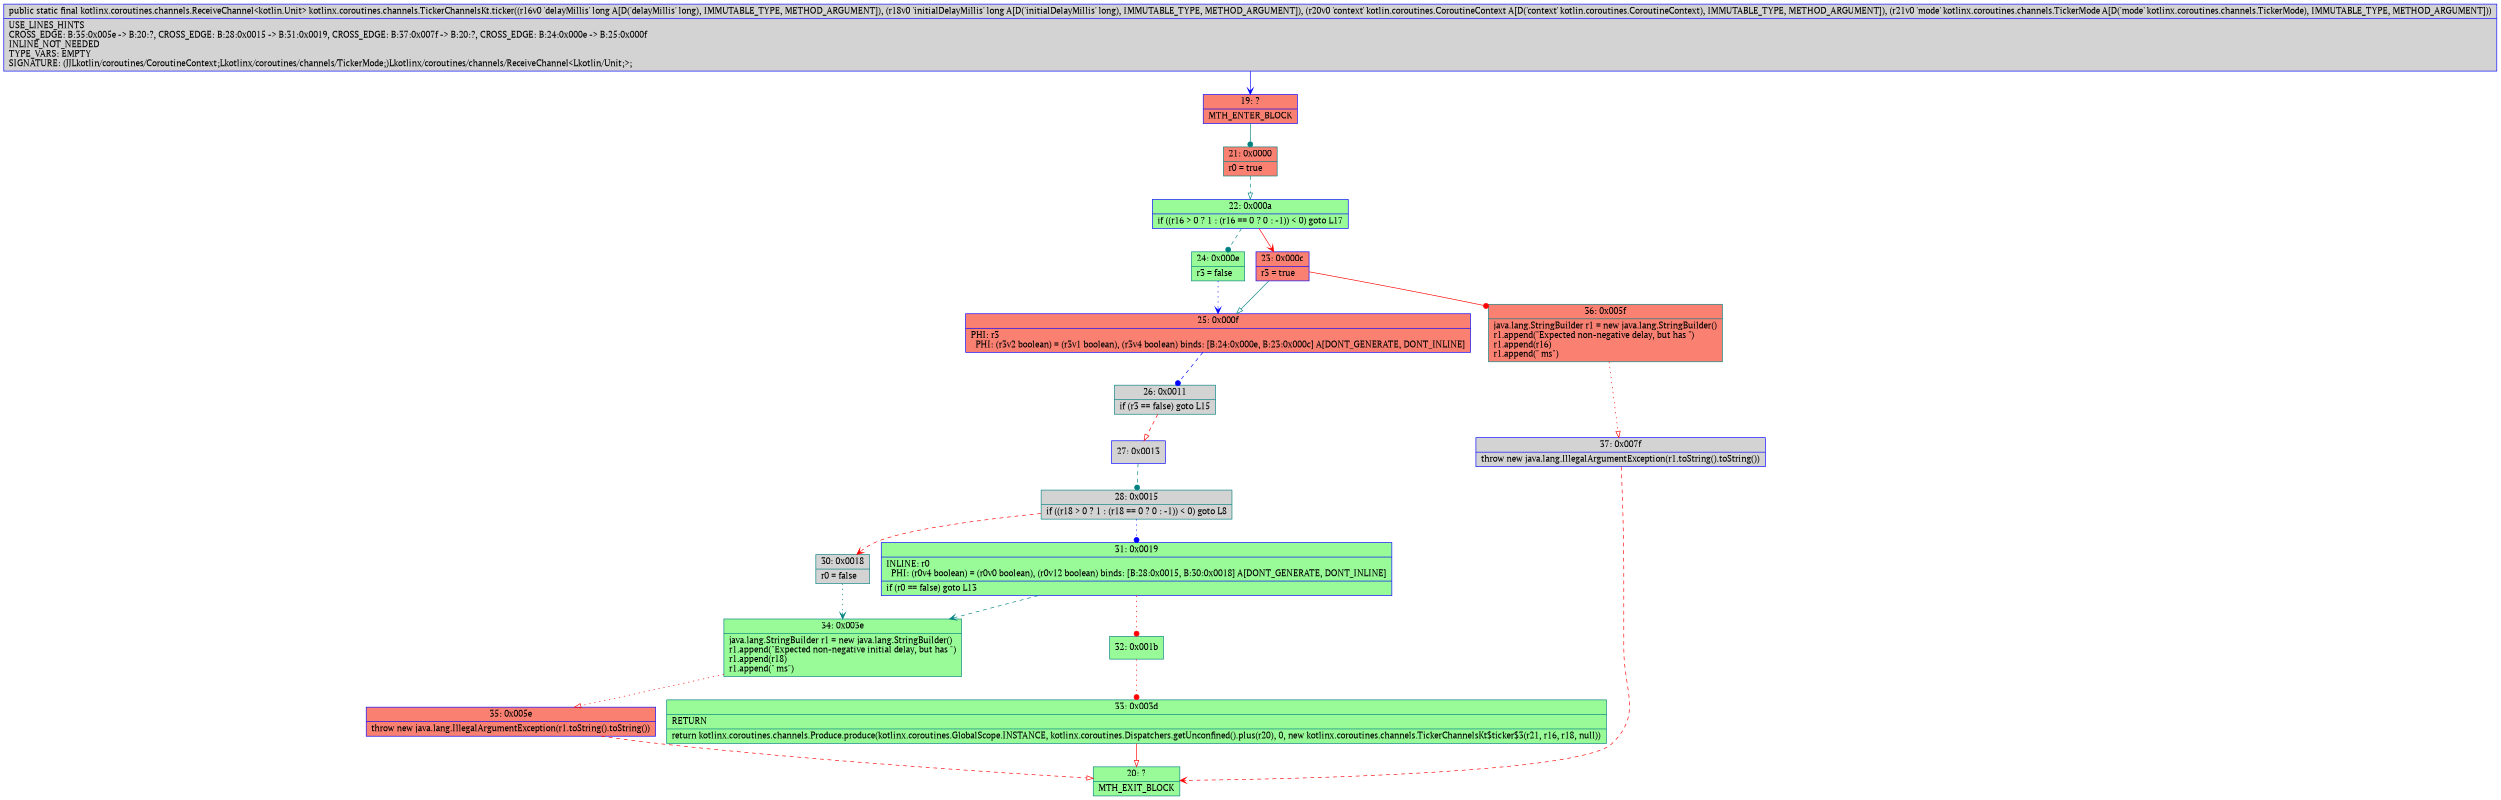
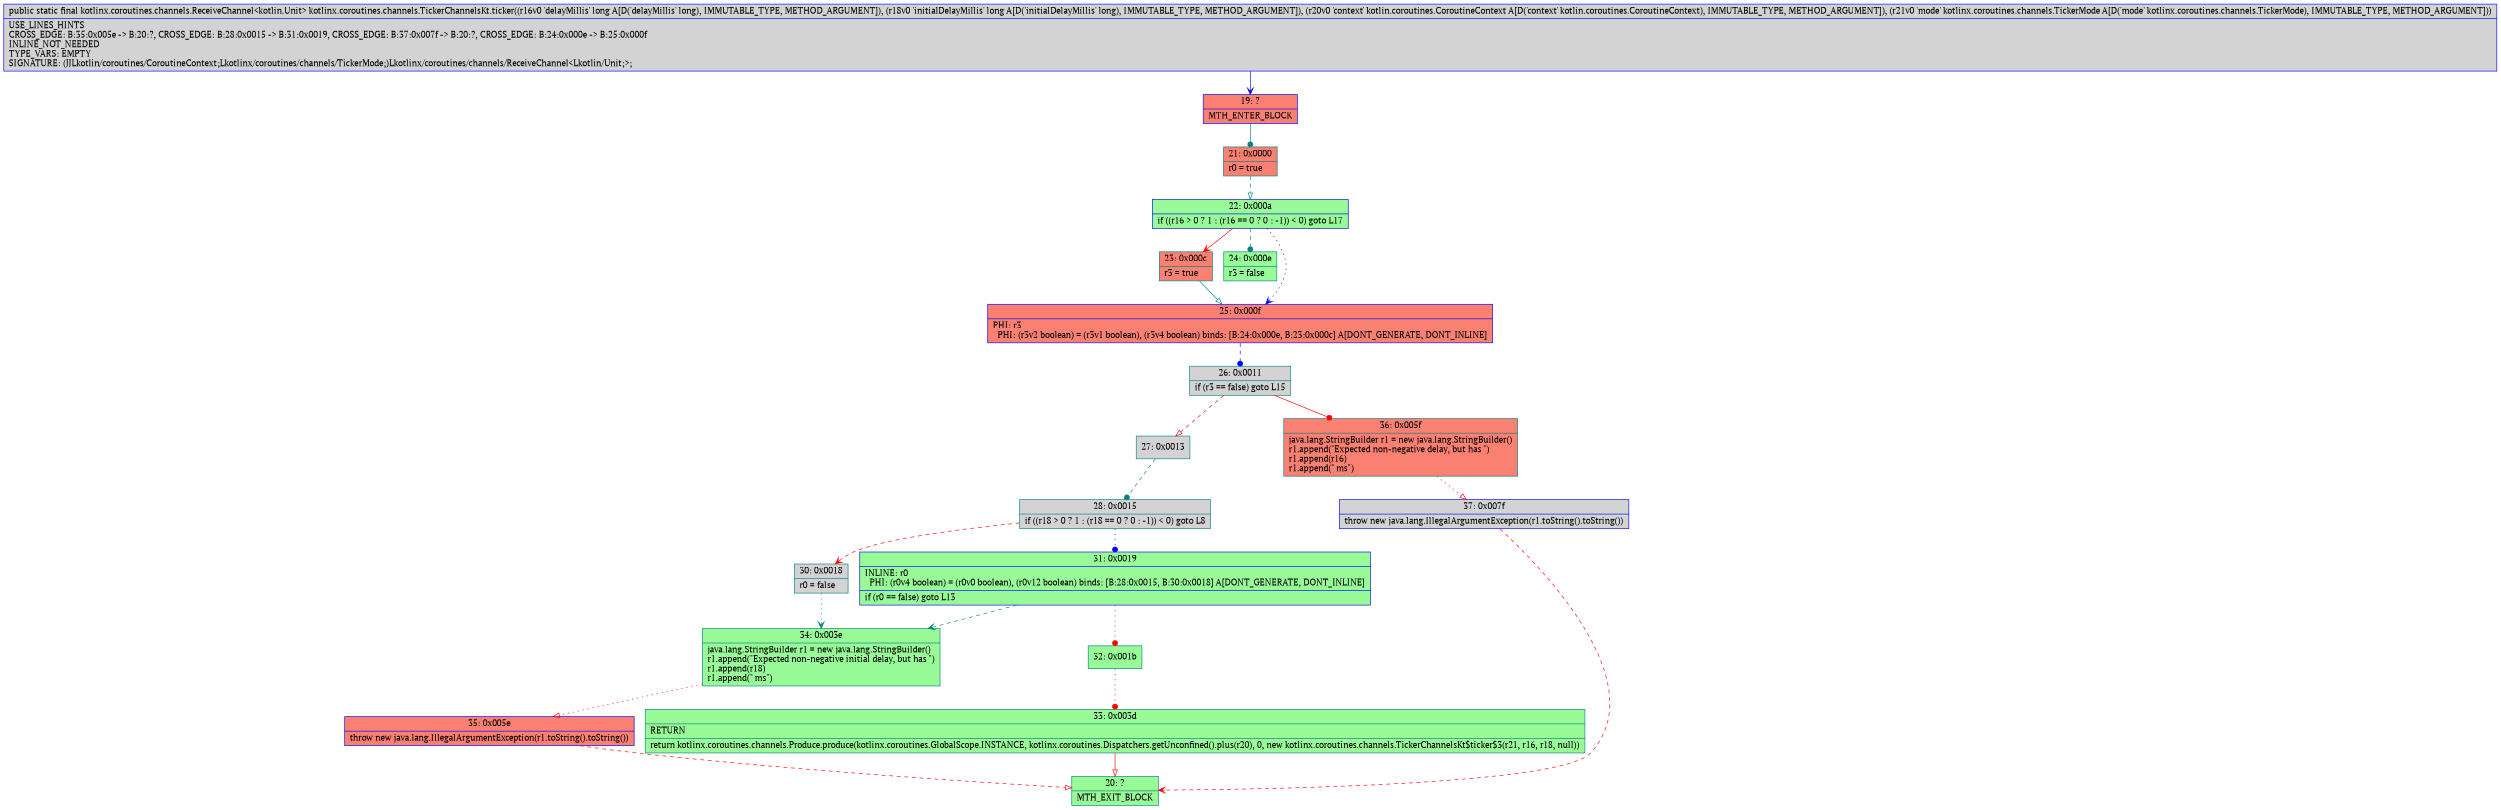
node "23: 0x000c": color blue -> teal
edge "23: 0x000c" -> "36: 0x005f": now "26: 0x0011" -> "36: 0x005f"
edge "24: 0x000e" -> "25: 0x000f": now "22: 0x000a" -> "25: 0x000f"
node "27: 0x0013": color blue -> teal
